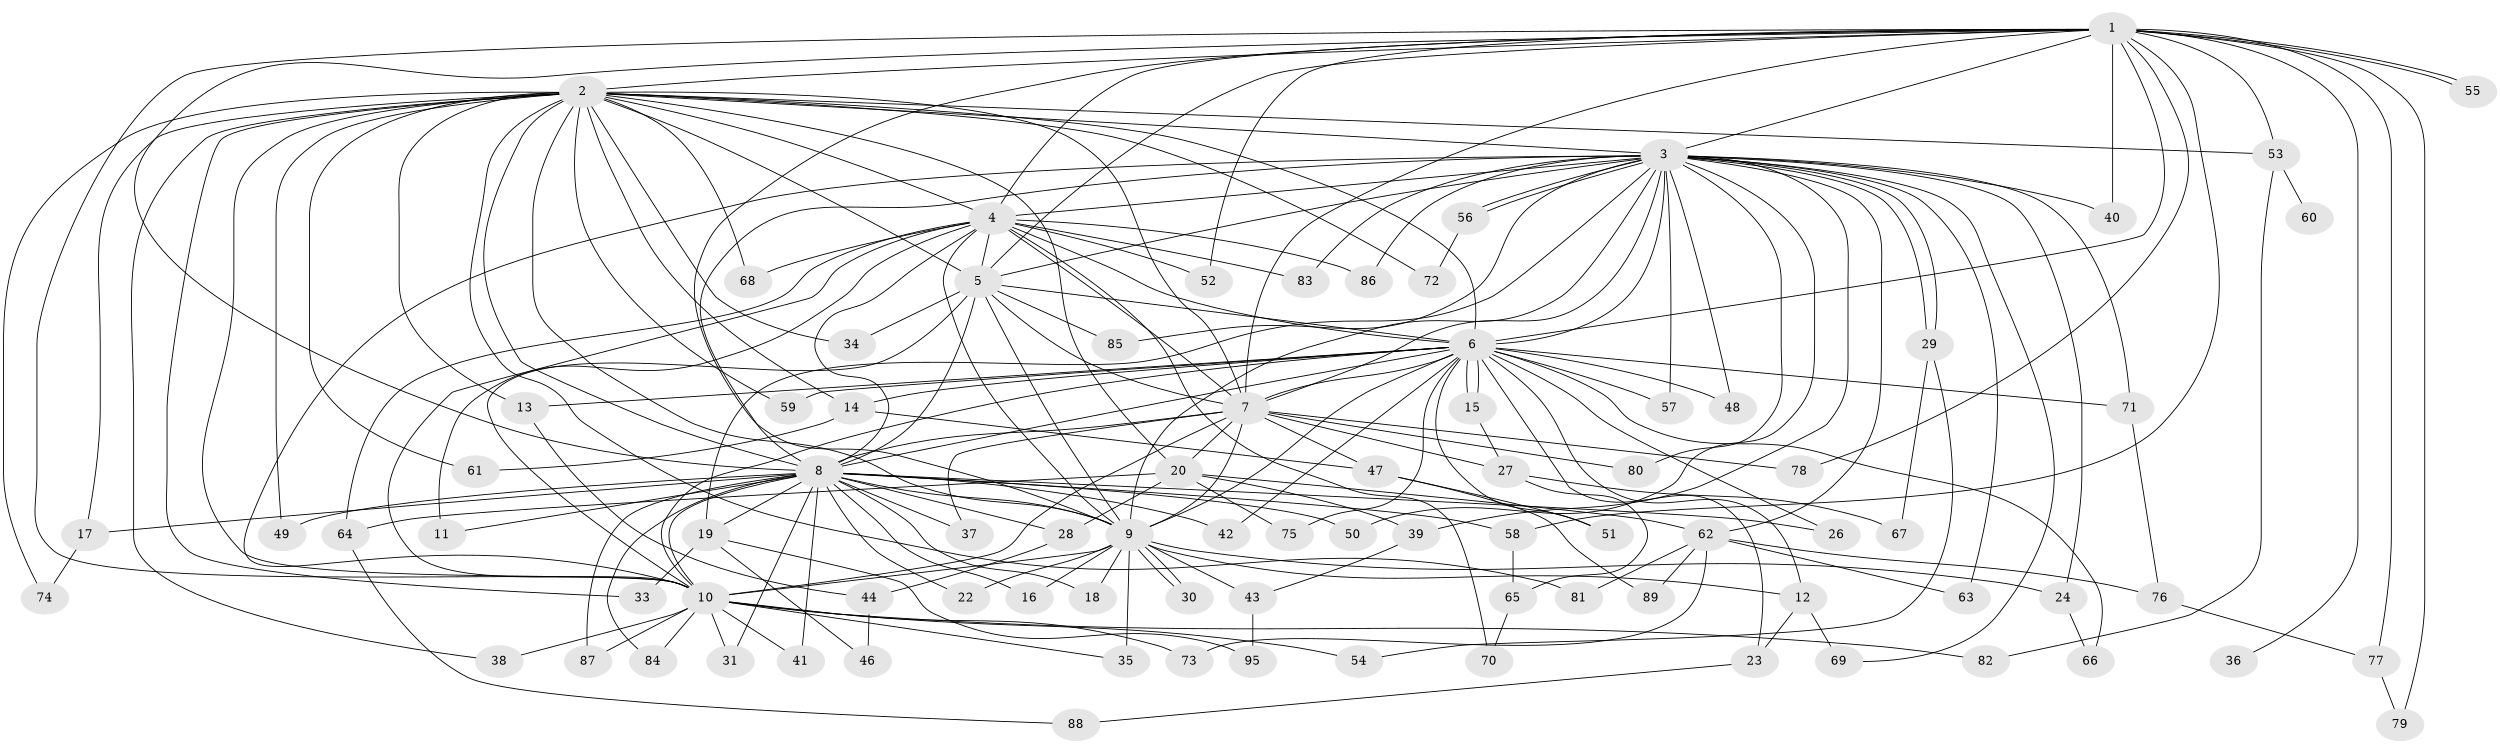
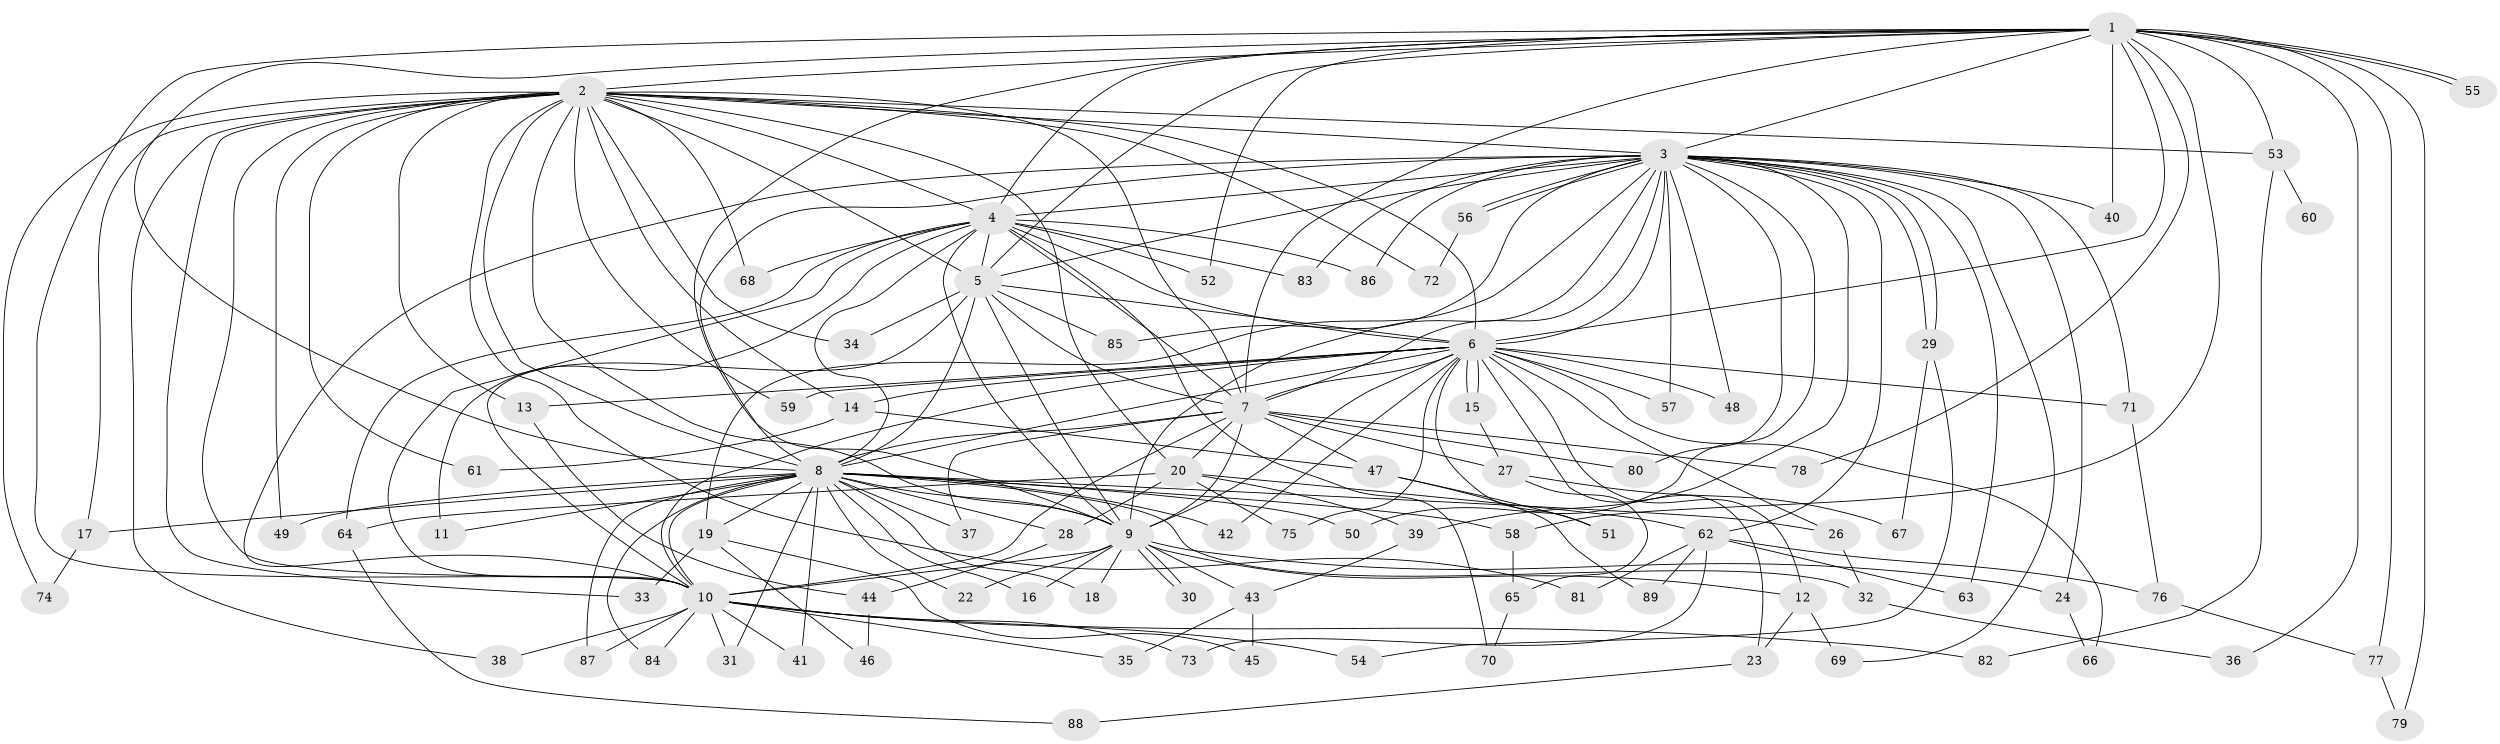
edge "9" -- "35": now "43" -- "35"
node "32": added
node "95": label "95" -> "45"
